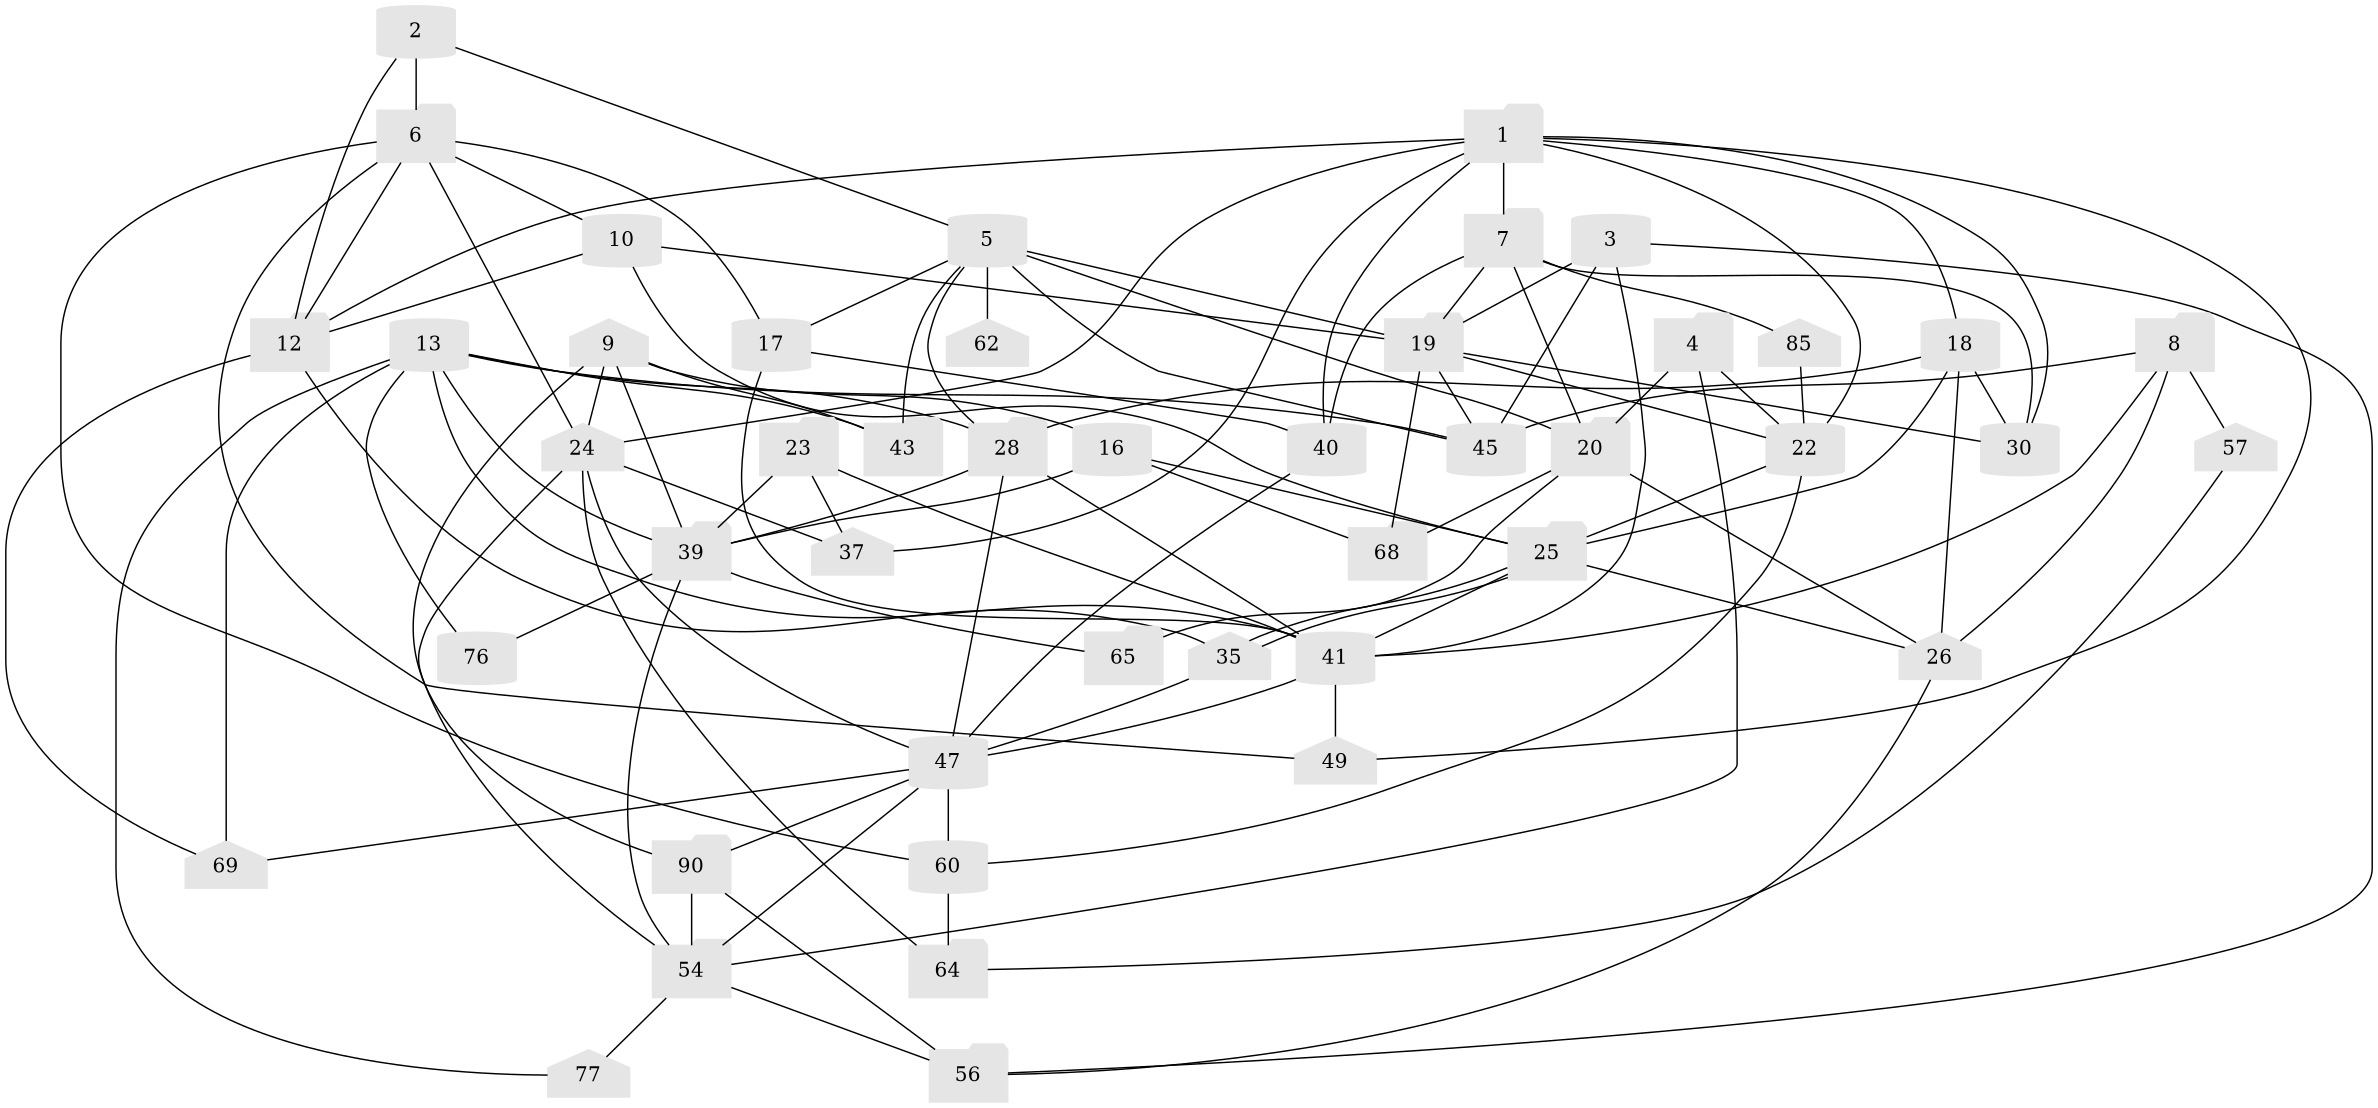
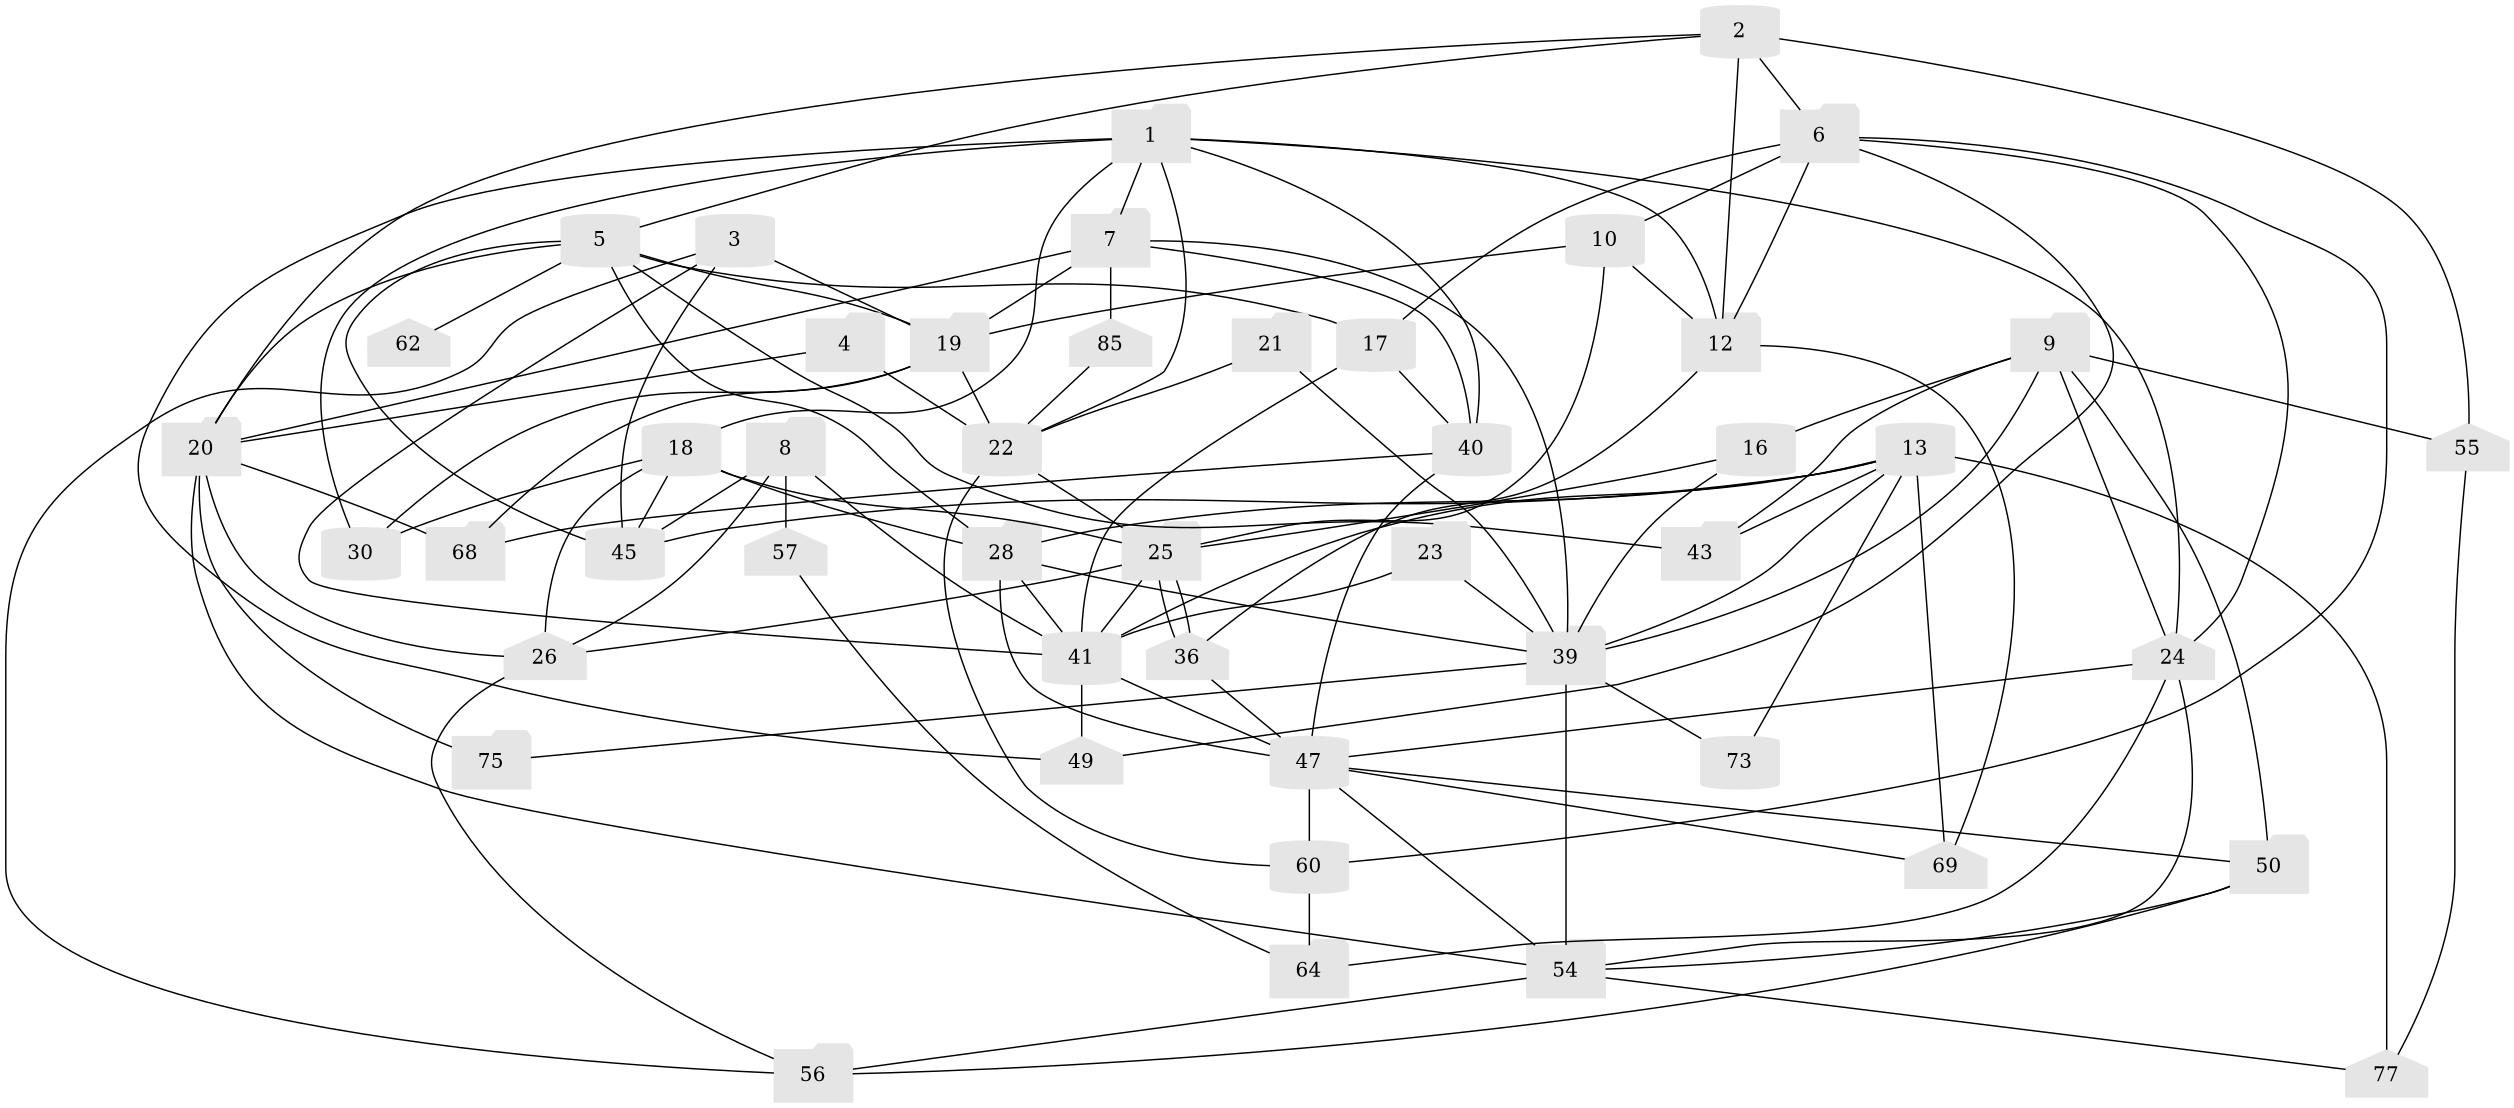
edge "2" -- "20": added
edge "7" -- "30": now "7" -- "39"
node "9": shape house -> folder
node "21": added
edge "19" -- "45": now "18" -- "45"
node "55": added
edge "16" -- "68": now "40" -- "68"
node "37": removed
node "76": label "76" -> "73"
node "65": label "65" -> "75"
node "35": label "35" -> "36"
edge "4" -- "54": now "20" -- "54"
node "90": label "90" -> "50"
